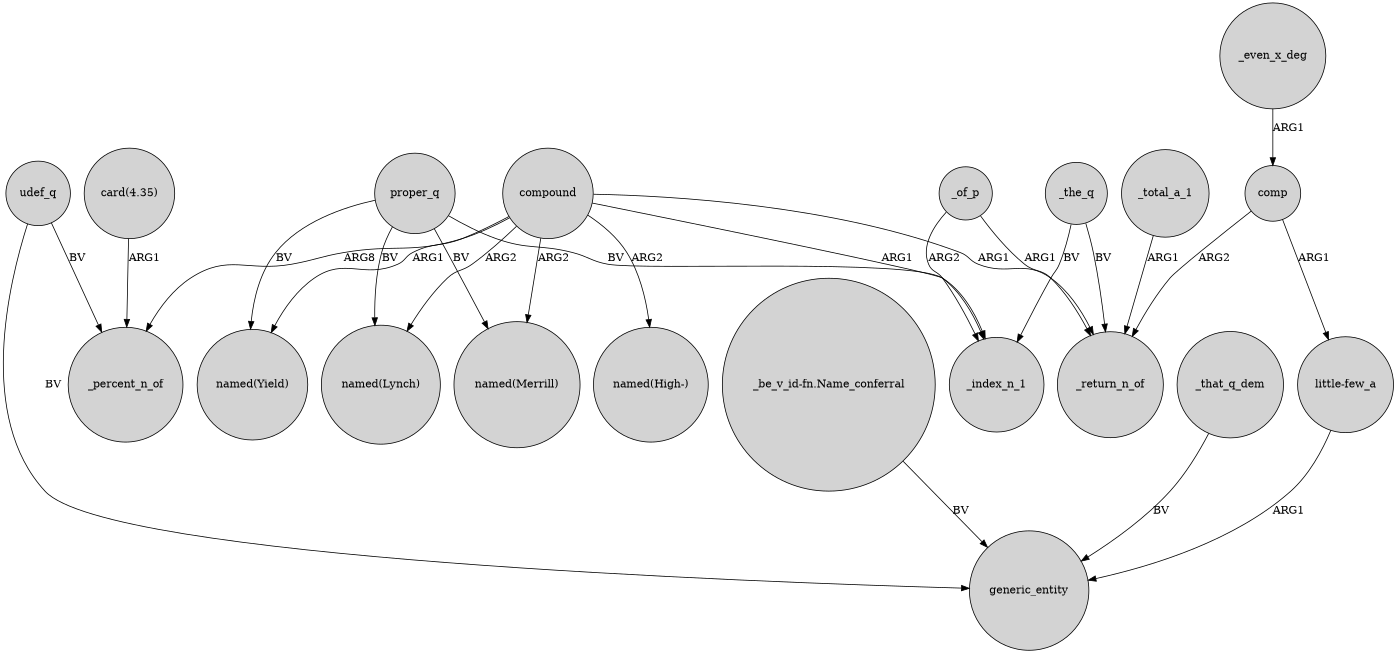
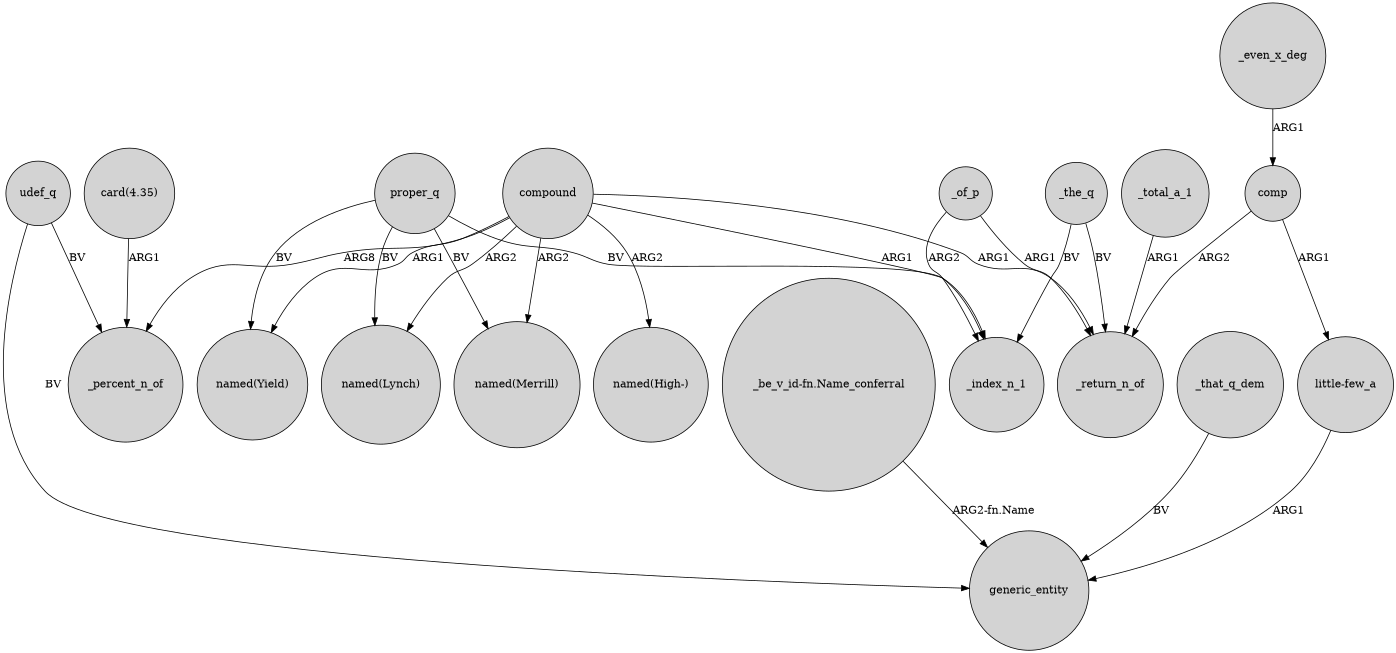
edge "_be_v_id-fn.Name_conferral" -> "generic_entity": label "BV" -> "ARG2-fn.Name"
